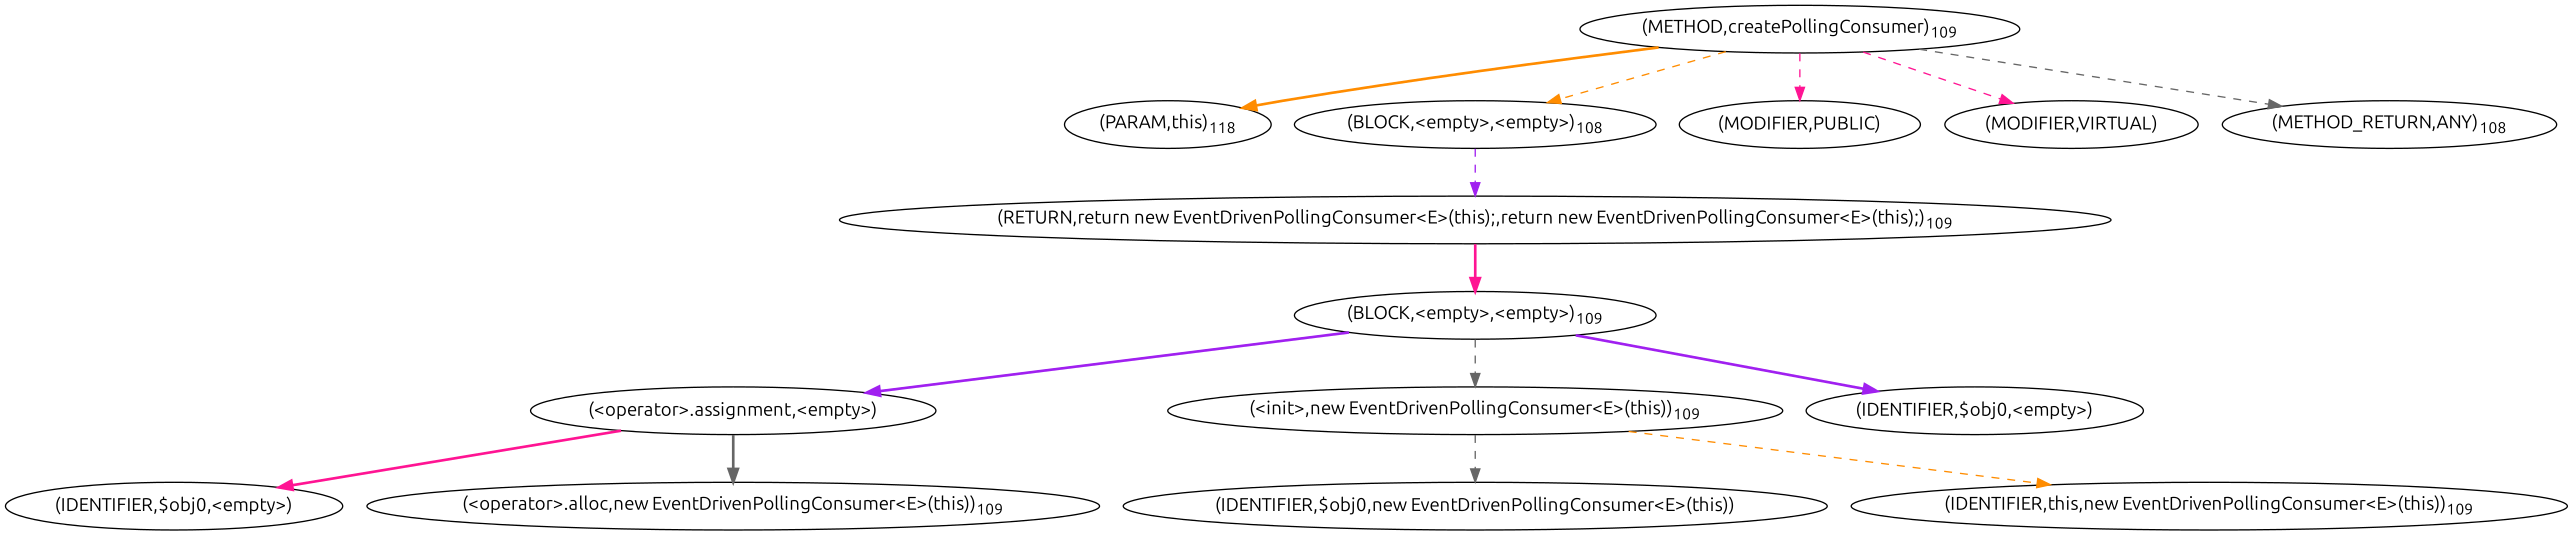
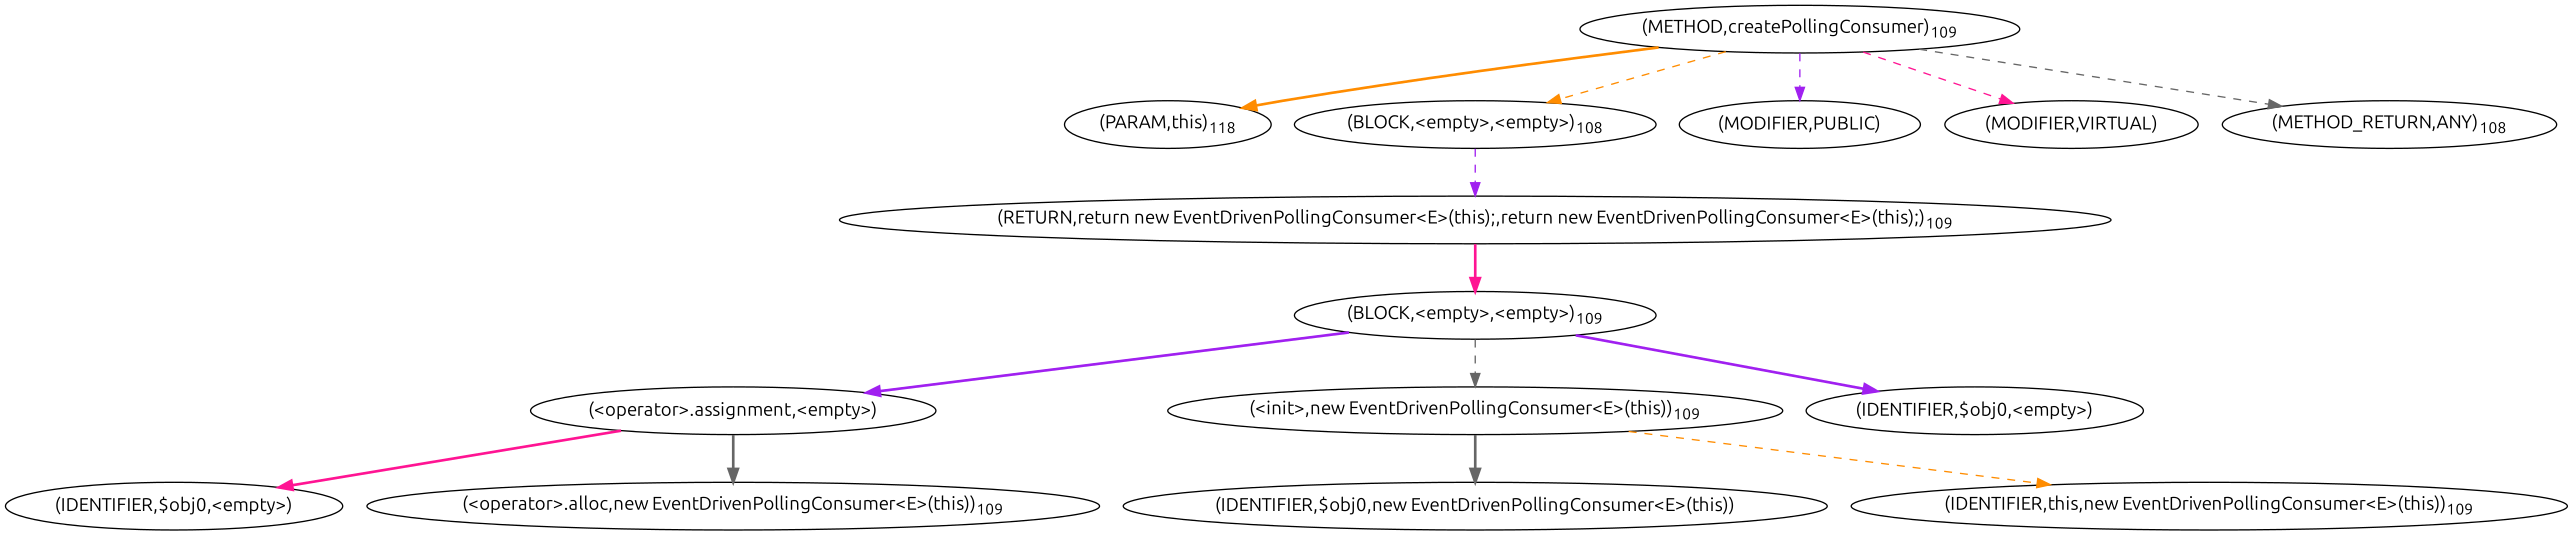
edge "(METHOD,createPollingConsumer)" -> "(MODIFIER,PUBLIC)": color deeppink -> purple
edge "(<init>,new EventDrivenPollingConsumer<E>(this))" -> "(IDENTIFIER,$obj0,new EventDrivenPollingConsumer<E>(this))": style dashed -> bold
